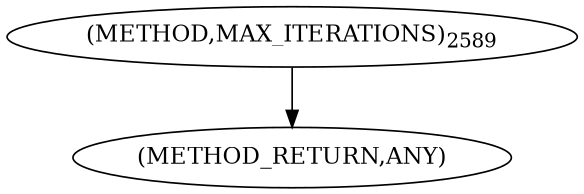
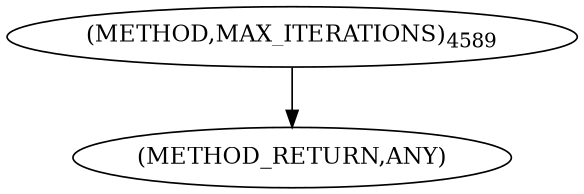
node "(METHOD,MAX_ITERATIONS)": text "2589" -> "4589"
